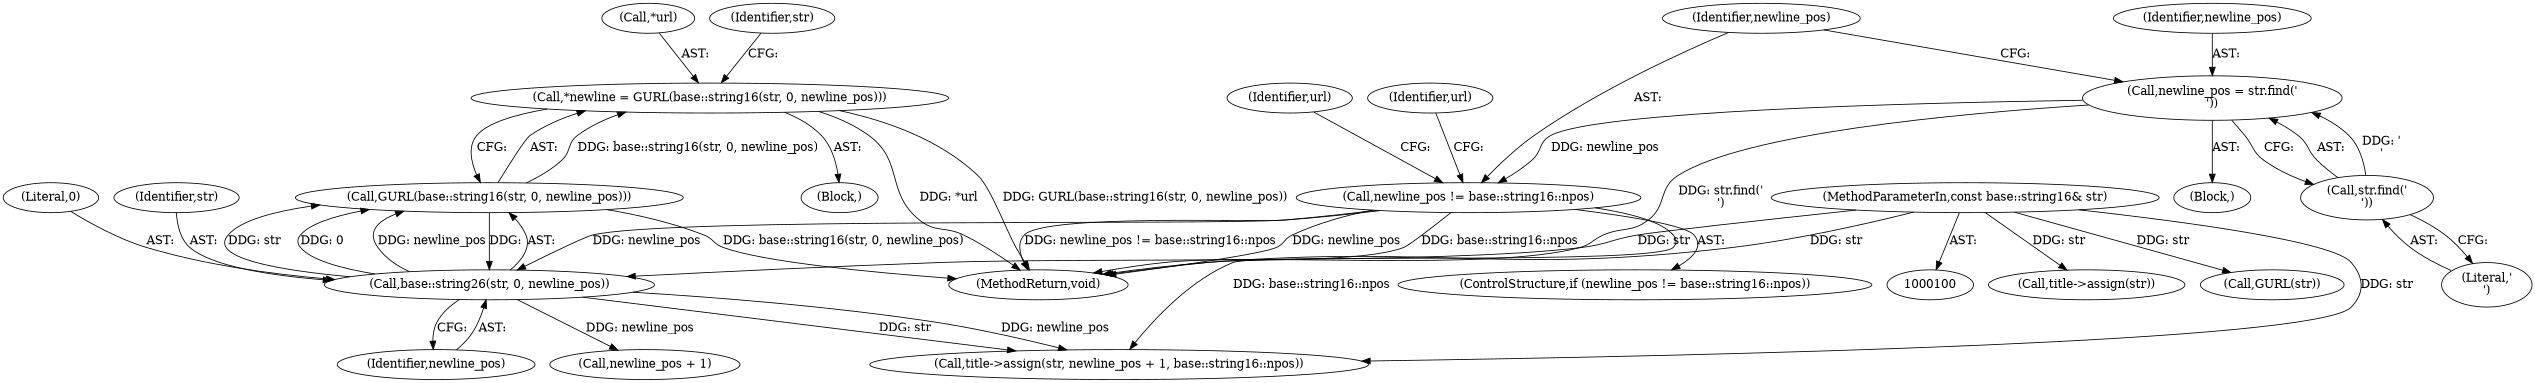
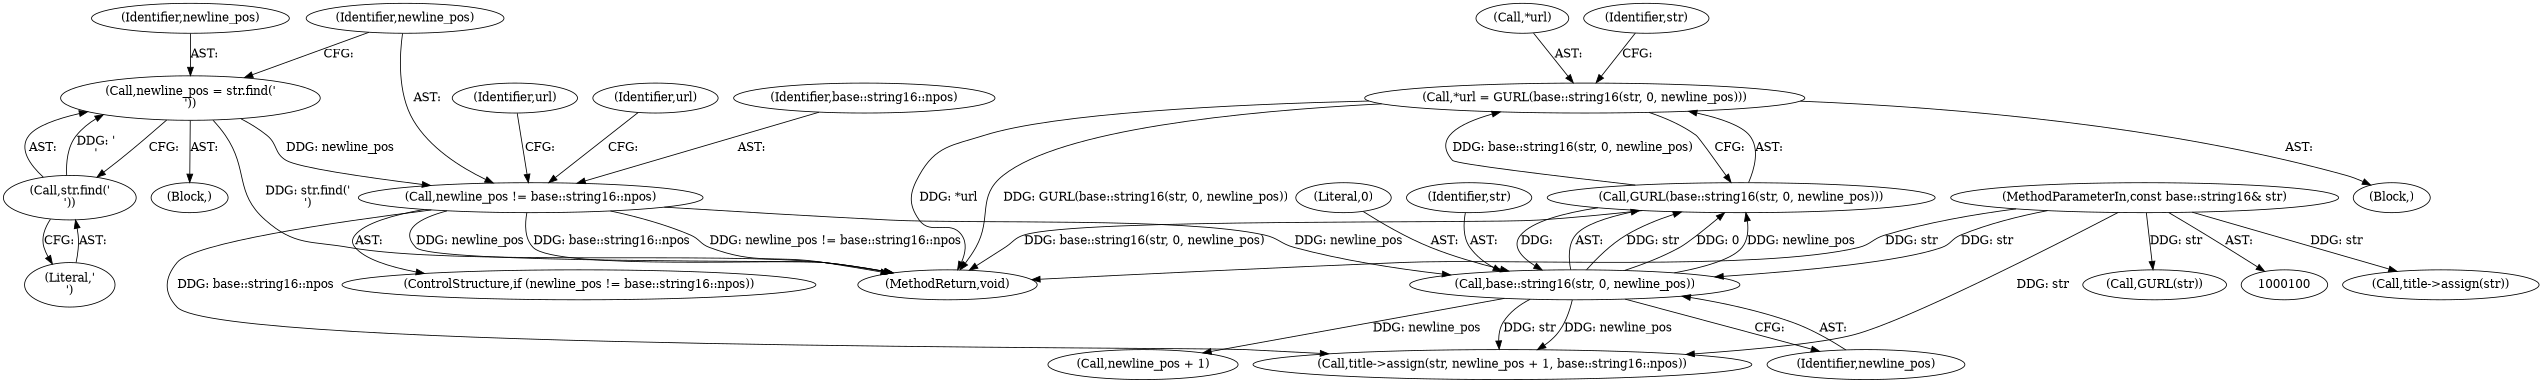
node "(Call,*newline = GURL(base::string16(str, 0, newline_pos)))": label "(Call,*newline = GURL(base::string16(str, 0, newline_pos)))" -> "(Call,*url = GURL(base::string16(str, 0, newline_pos)))"
node "(Identifier,base::string16::npos)": added
node "(Call,base::string26(str, 0, newline_pos))": label "(Call,base::string26(str, 0, newline_pos))" -> "(Call,base::string16(str, 0, newline_pos))"
